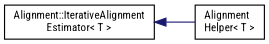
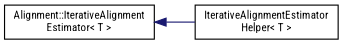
node "Alignment Helper< T >": label "Alignment Helper< T >" -> "IterativeAlignmentEstimator Helper< T >"
